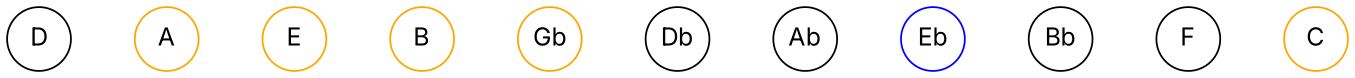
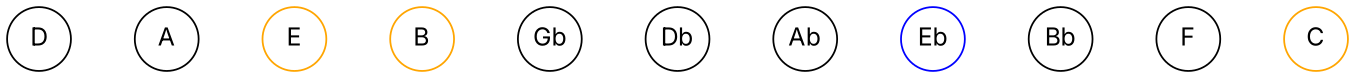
node "A": color orange -> black
node "Gb": color orange -> black
